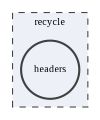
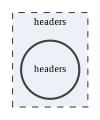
cluster "recycle": label "recycle" -> "headers"
